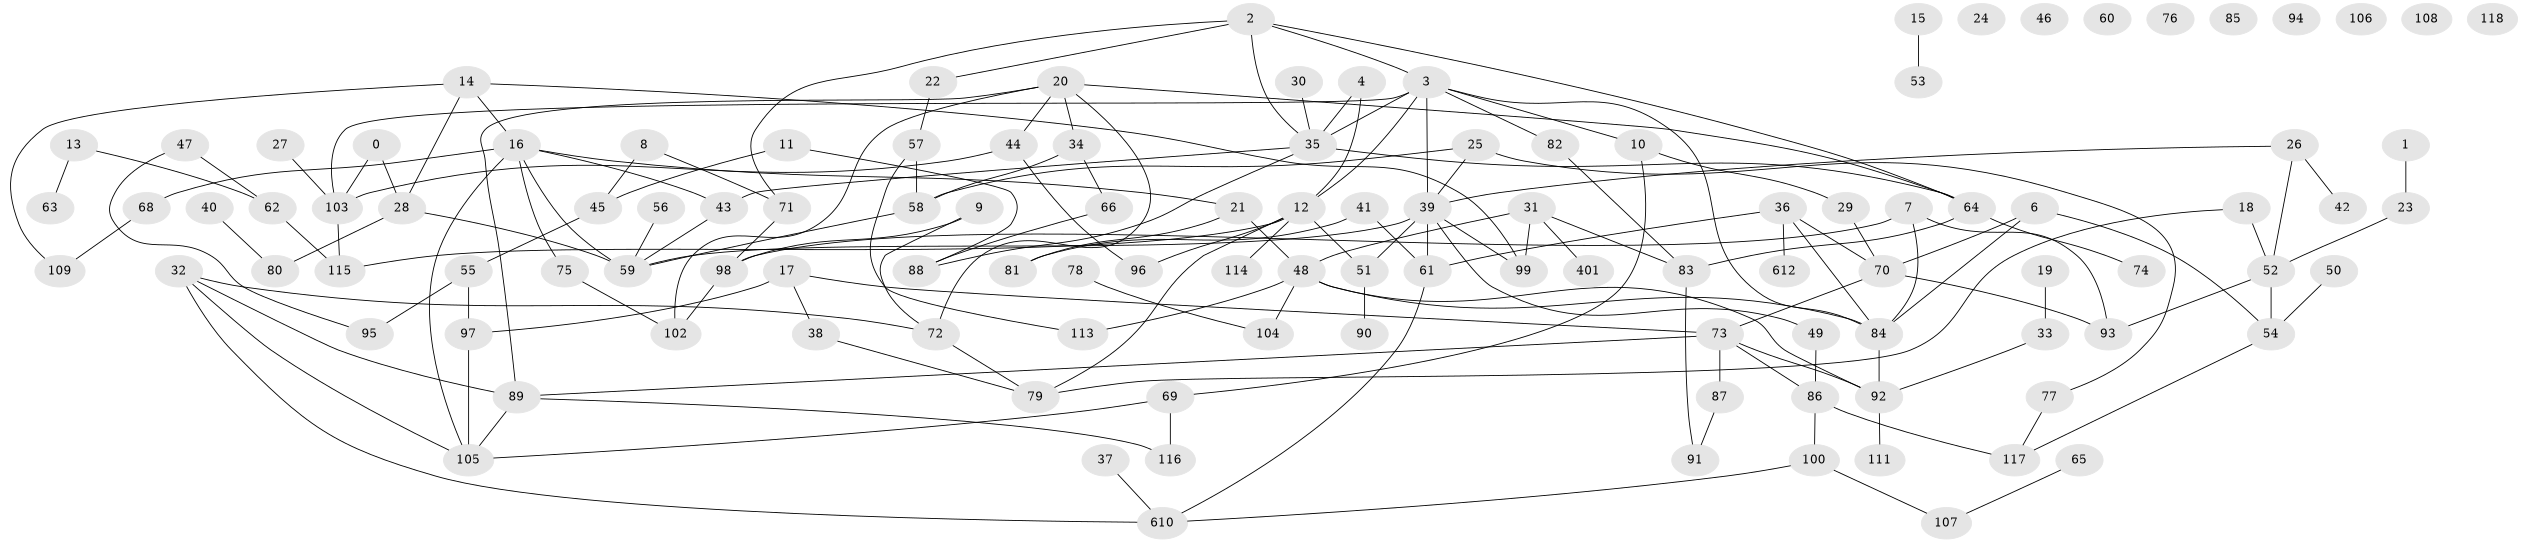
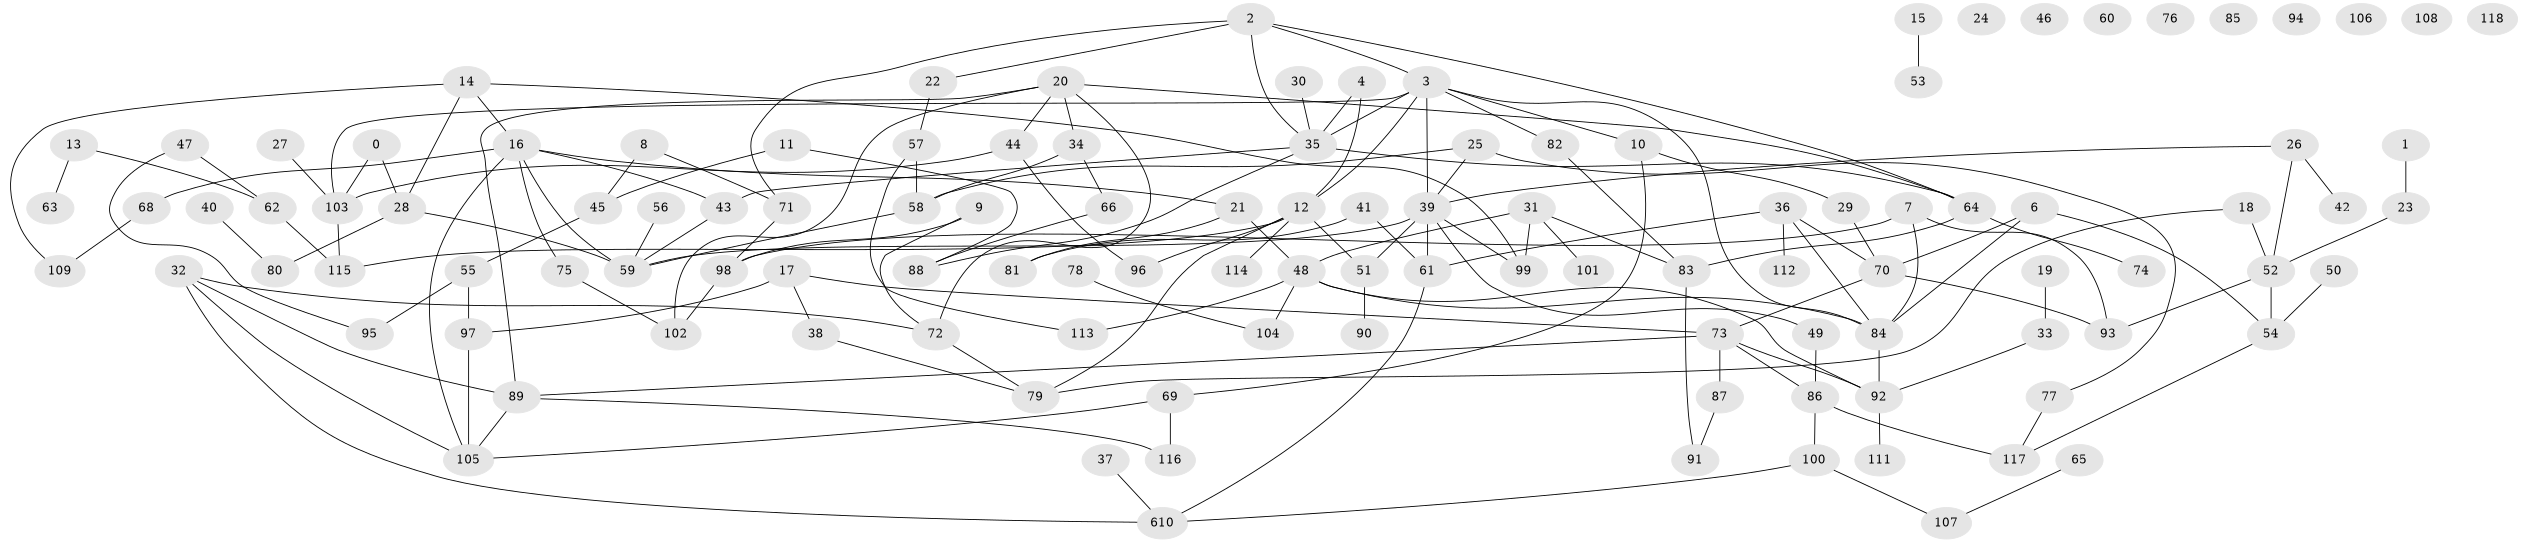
node "401": label "401" -> "101"
node "612": label "612" -> "112"
